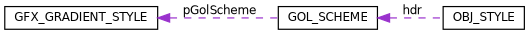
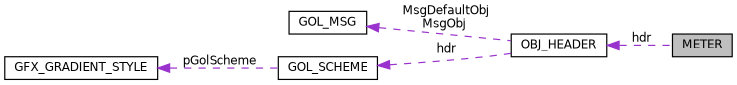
node "OBJ_STYLE": label "OBJ_STYLE" -> "OBJ_HEADER"
node "GOL_MSG": added
node "METER": added
